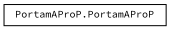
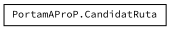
node "PortamAProP.PortamAProP": label "PortamAProP.PortamAProP" -> "PortamAProP.CandidatRuta"
